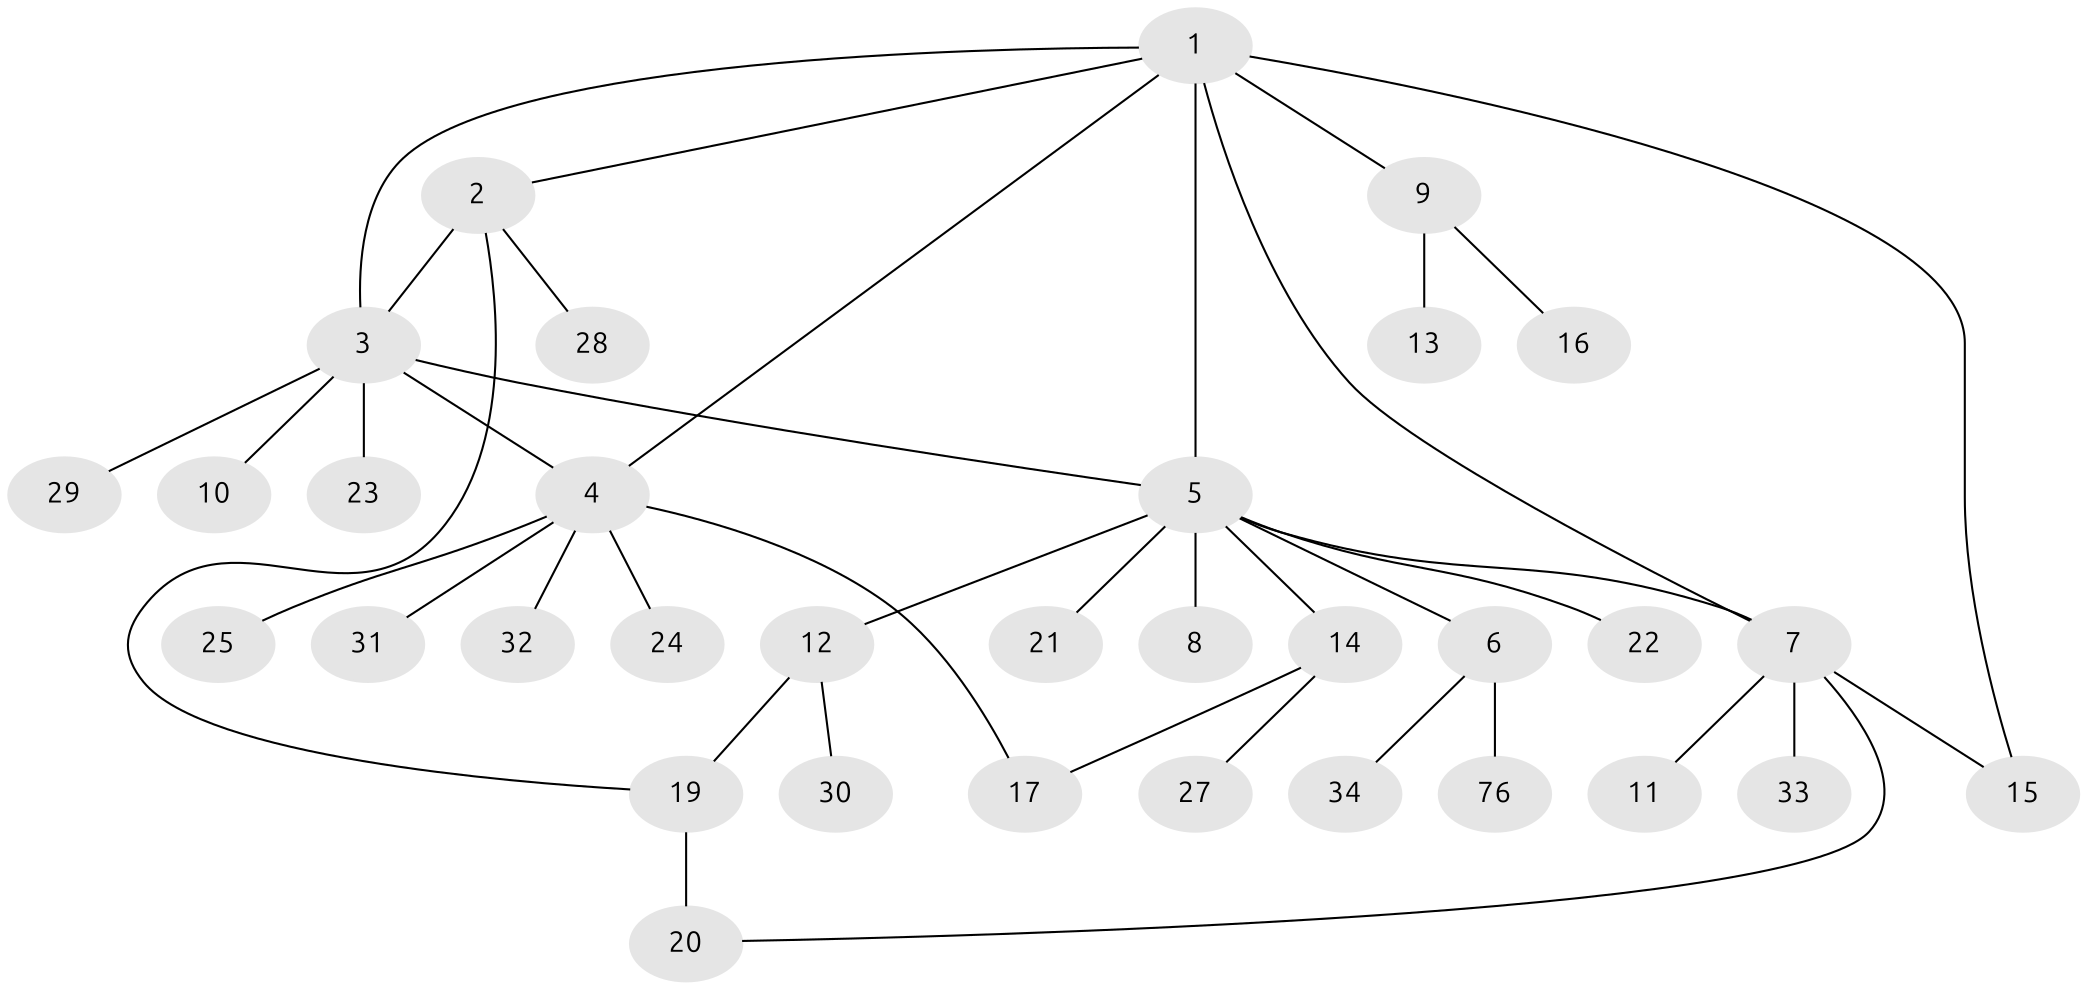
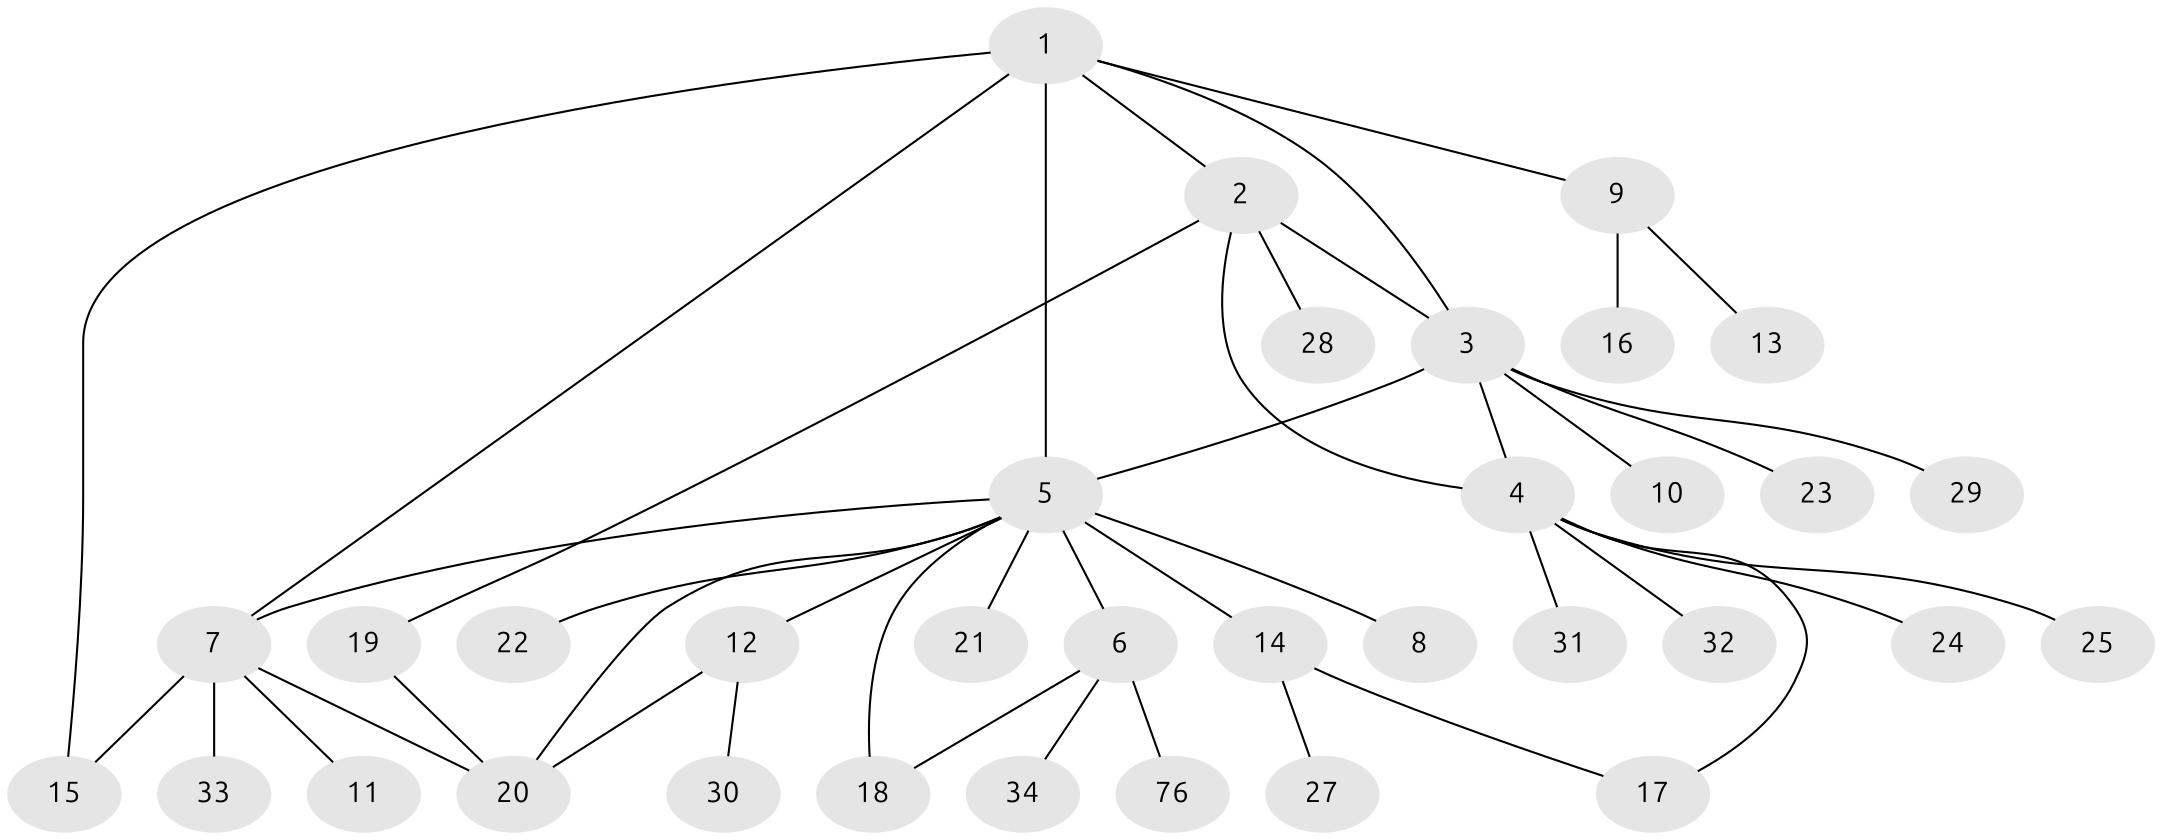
edge "1" -- "4": now "2" -- "4"
edge "5" -- "20": added
edge "12" -- "19": now "12" -- "20"
node "18": added
